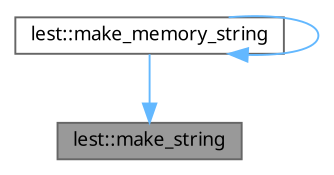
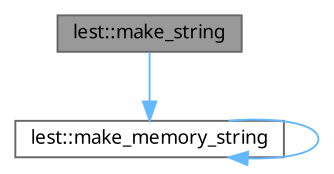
edge "lest::make_memory_string" -> "lest::make_string": reversed
